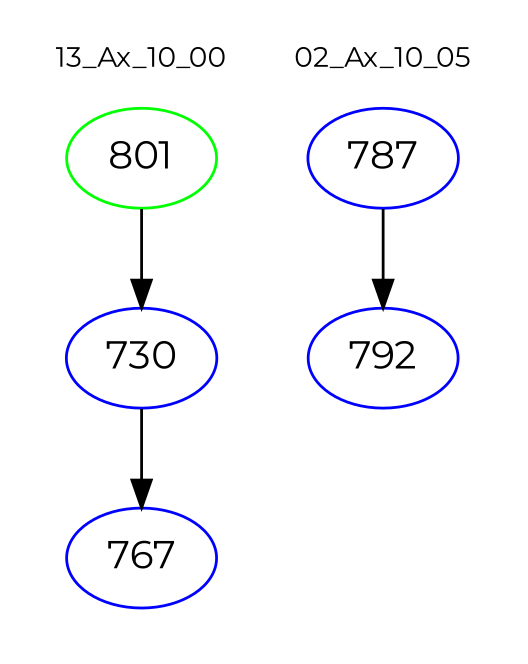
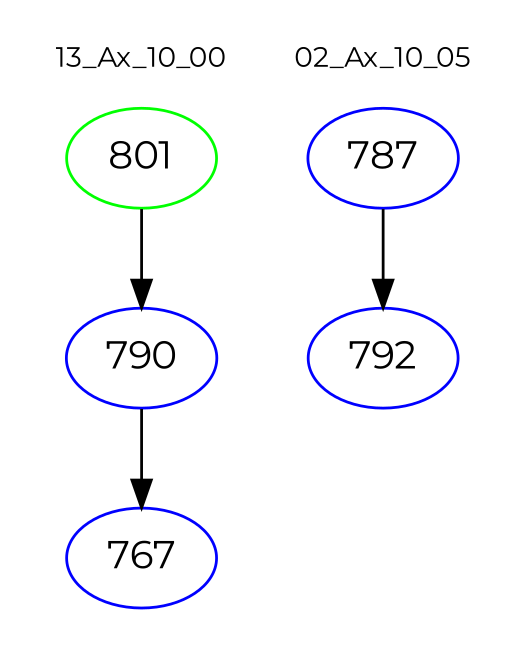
node "730": label "730" -> "790"
